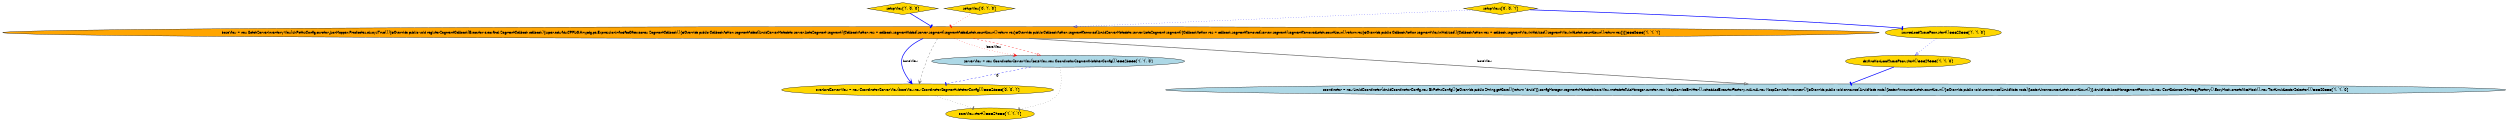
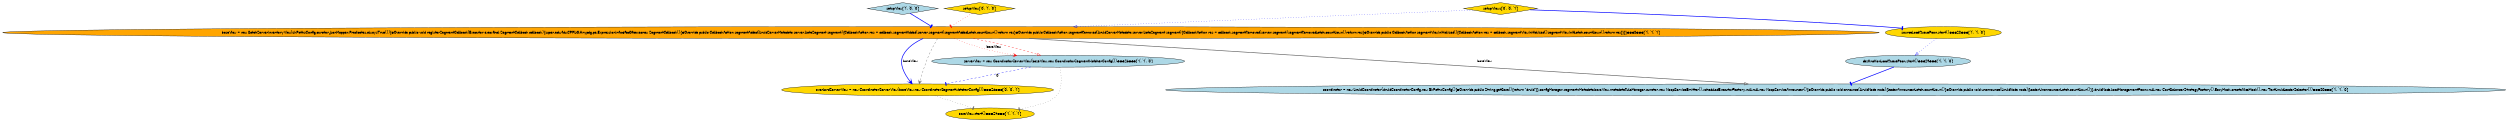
node "setupView['1', '0', '0']": fillcolor gold -> lightblue
node "destinationLoadQueuePeon.start()@@@29@@@['1', '1', '0']": fillcolor gold -> lightblue
